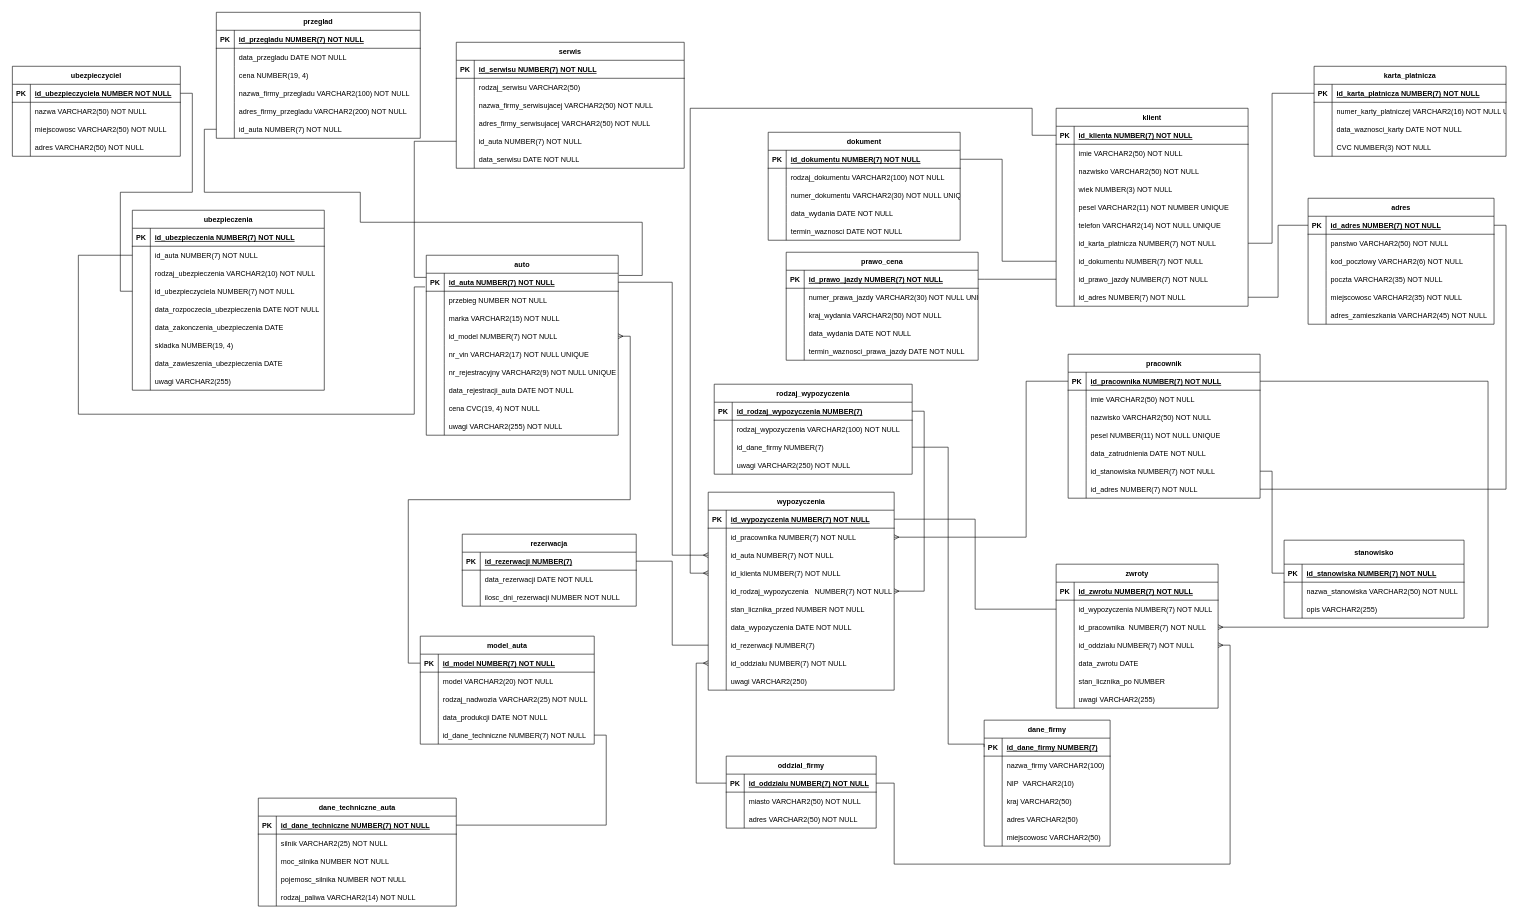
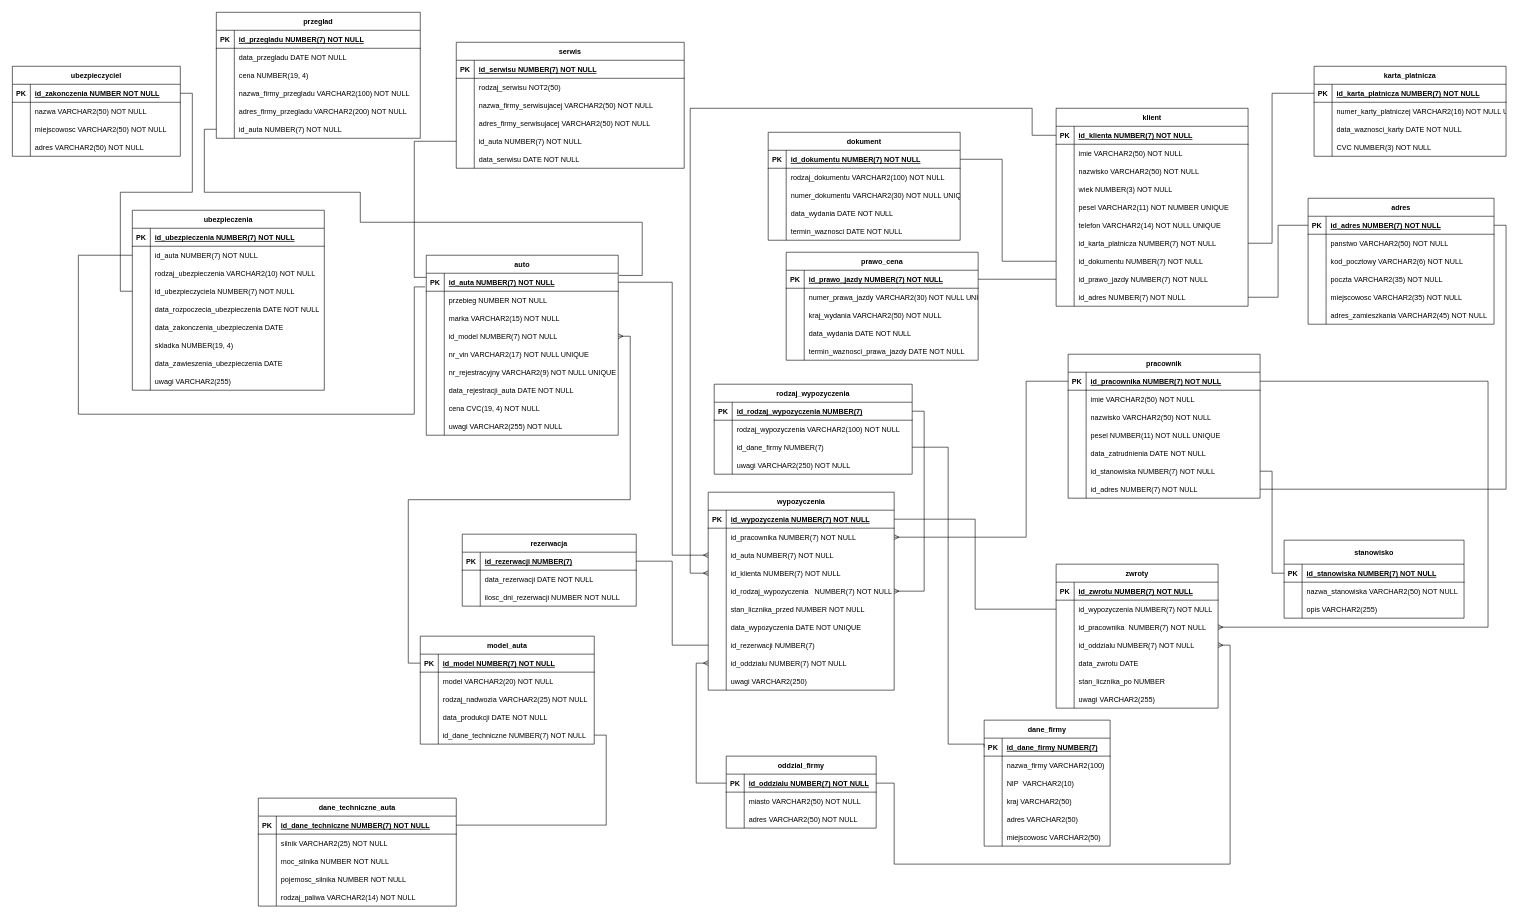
node "rodzaj_serwisu VARCHAR2(50)": label "rodzaj_serwisu VARCHAR2(50)" -> "rodzaj_serwisu NOT2(50)"
node "id_ubezpieczyciela NUMBER NOT NULL": label "id_ubezpieczyciela NUMBER NOT NULL" -> "id_zakonczenia NUMBER NOT NULL"
node "data_wypozyczenia DATE NOT NULL": label "data_wypozyczenia DATE NOT NULL" -> "data_wypozyczenia DATE NOT UNIQUE"
